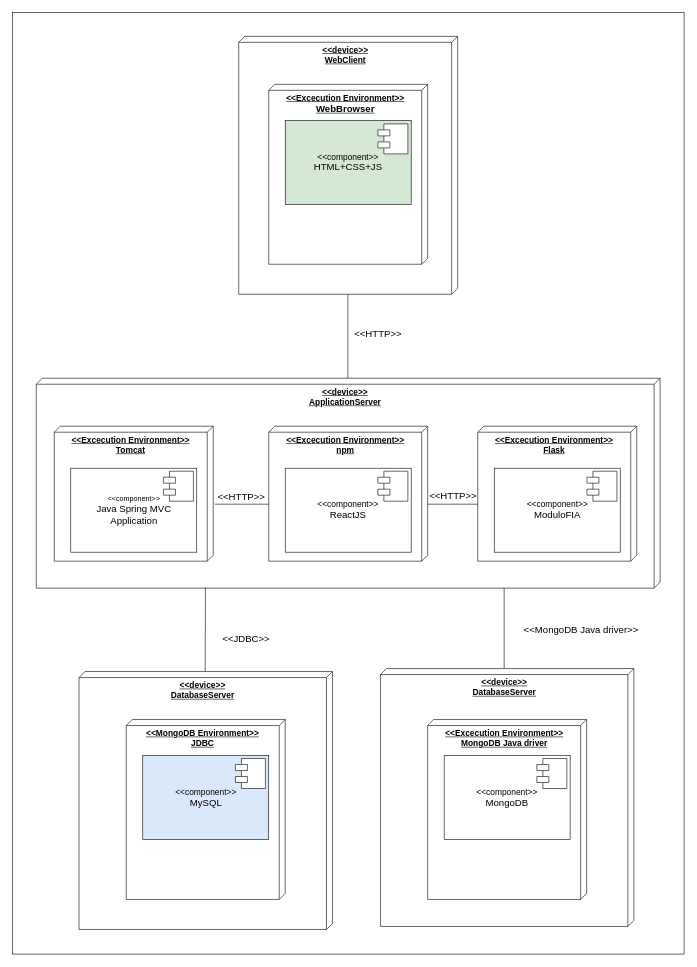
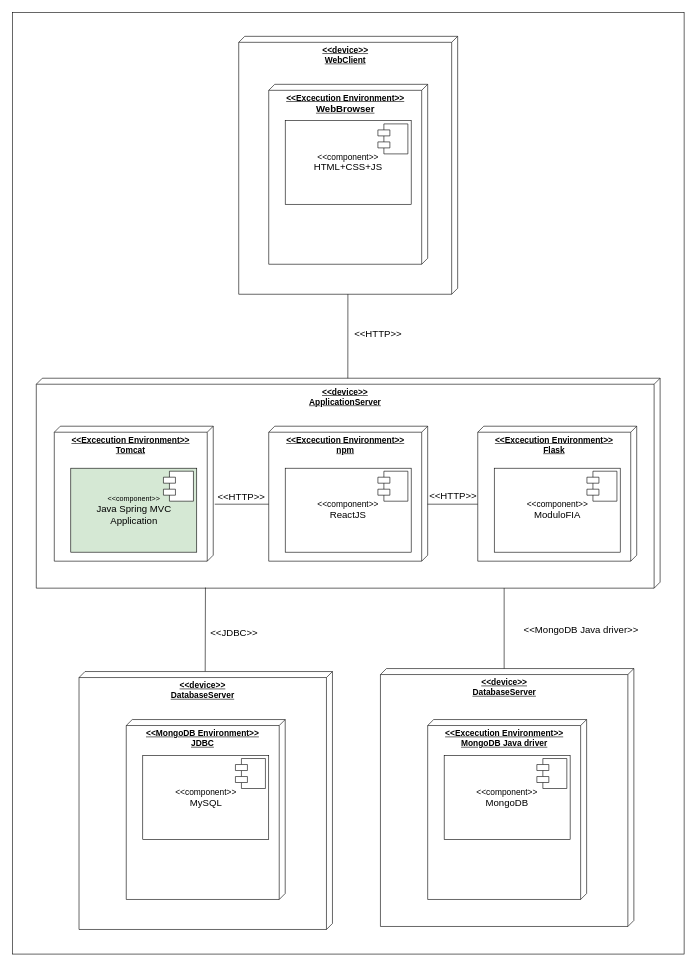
node "<<component>> HTML+CSS+JS": fillcolor #d5e8d4 -> #ffffff
node "<<component>> Java Spring MVC Application": fillcolor #ffffff -> #d5e8d4
node "<<JDBC>>": moved (246, 639) -> (234, 633)
node "<<component>> MySQL": fillcolor #dae8fc -> #ffffff
